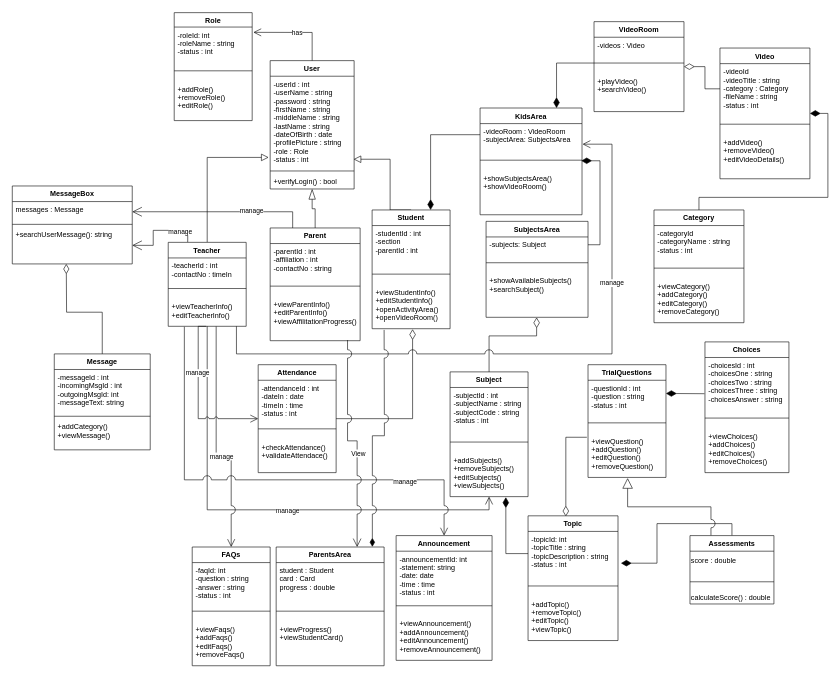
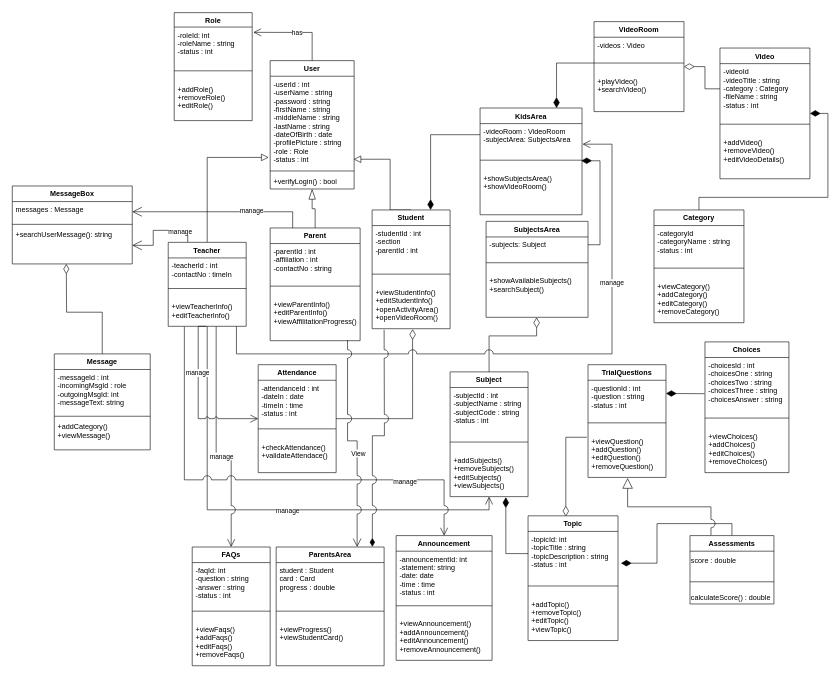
node "-messageId : int -incomingMsgId : int -outgoingMsgId: int -messageText: string": label "-messageId : int -incomingMsgId : int -outgoingMsgId: int -messageText: string" -> "-messageId : int -incomingMsgId : role -outgoingMsgId: int -messageText: string"
